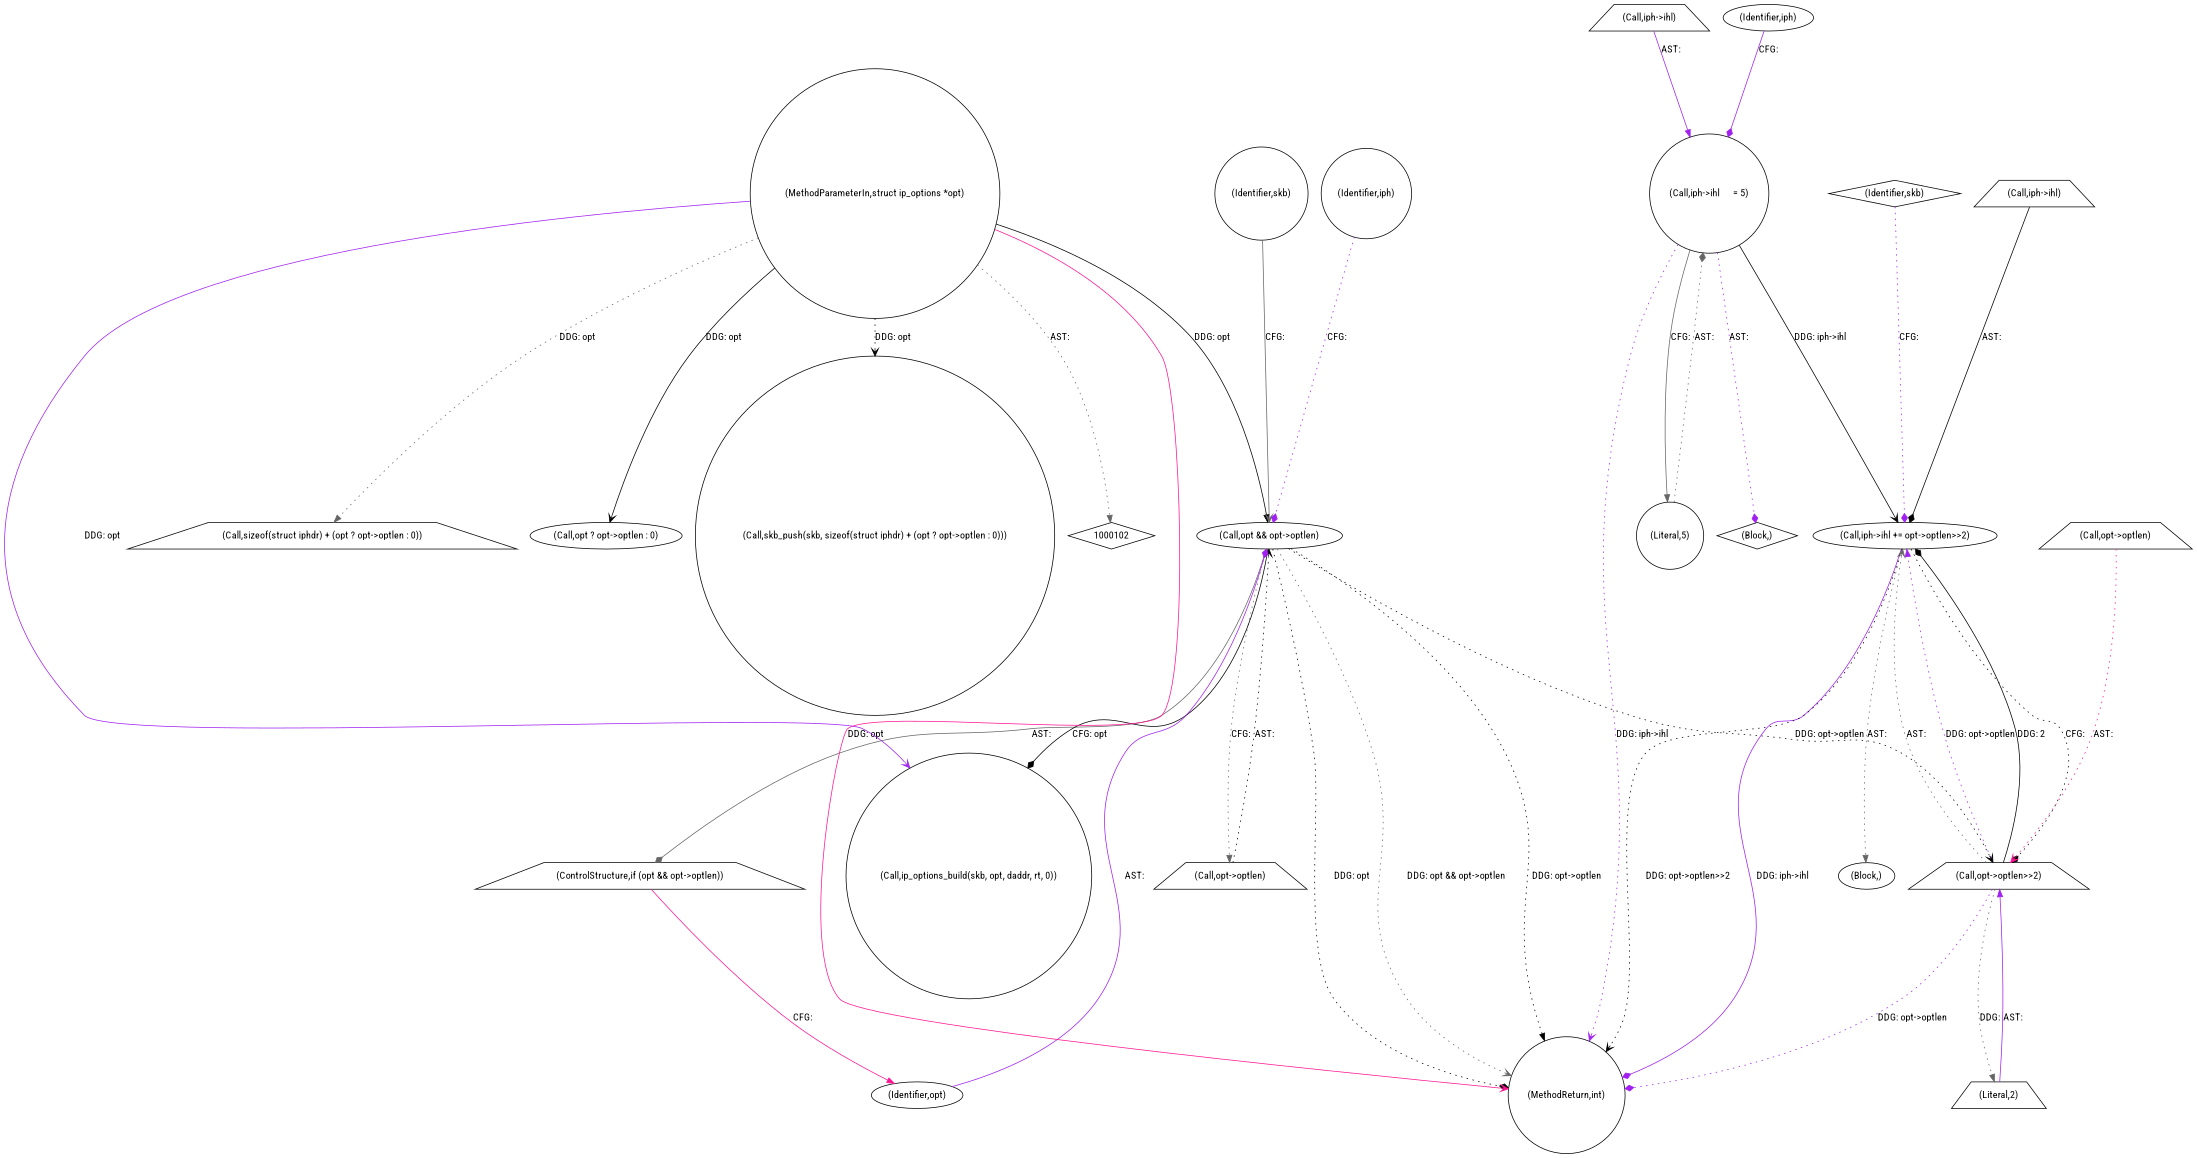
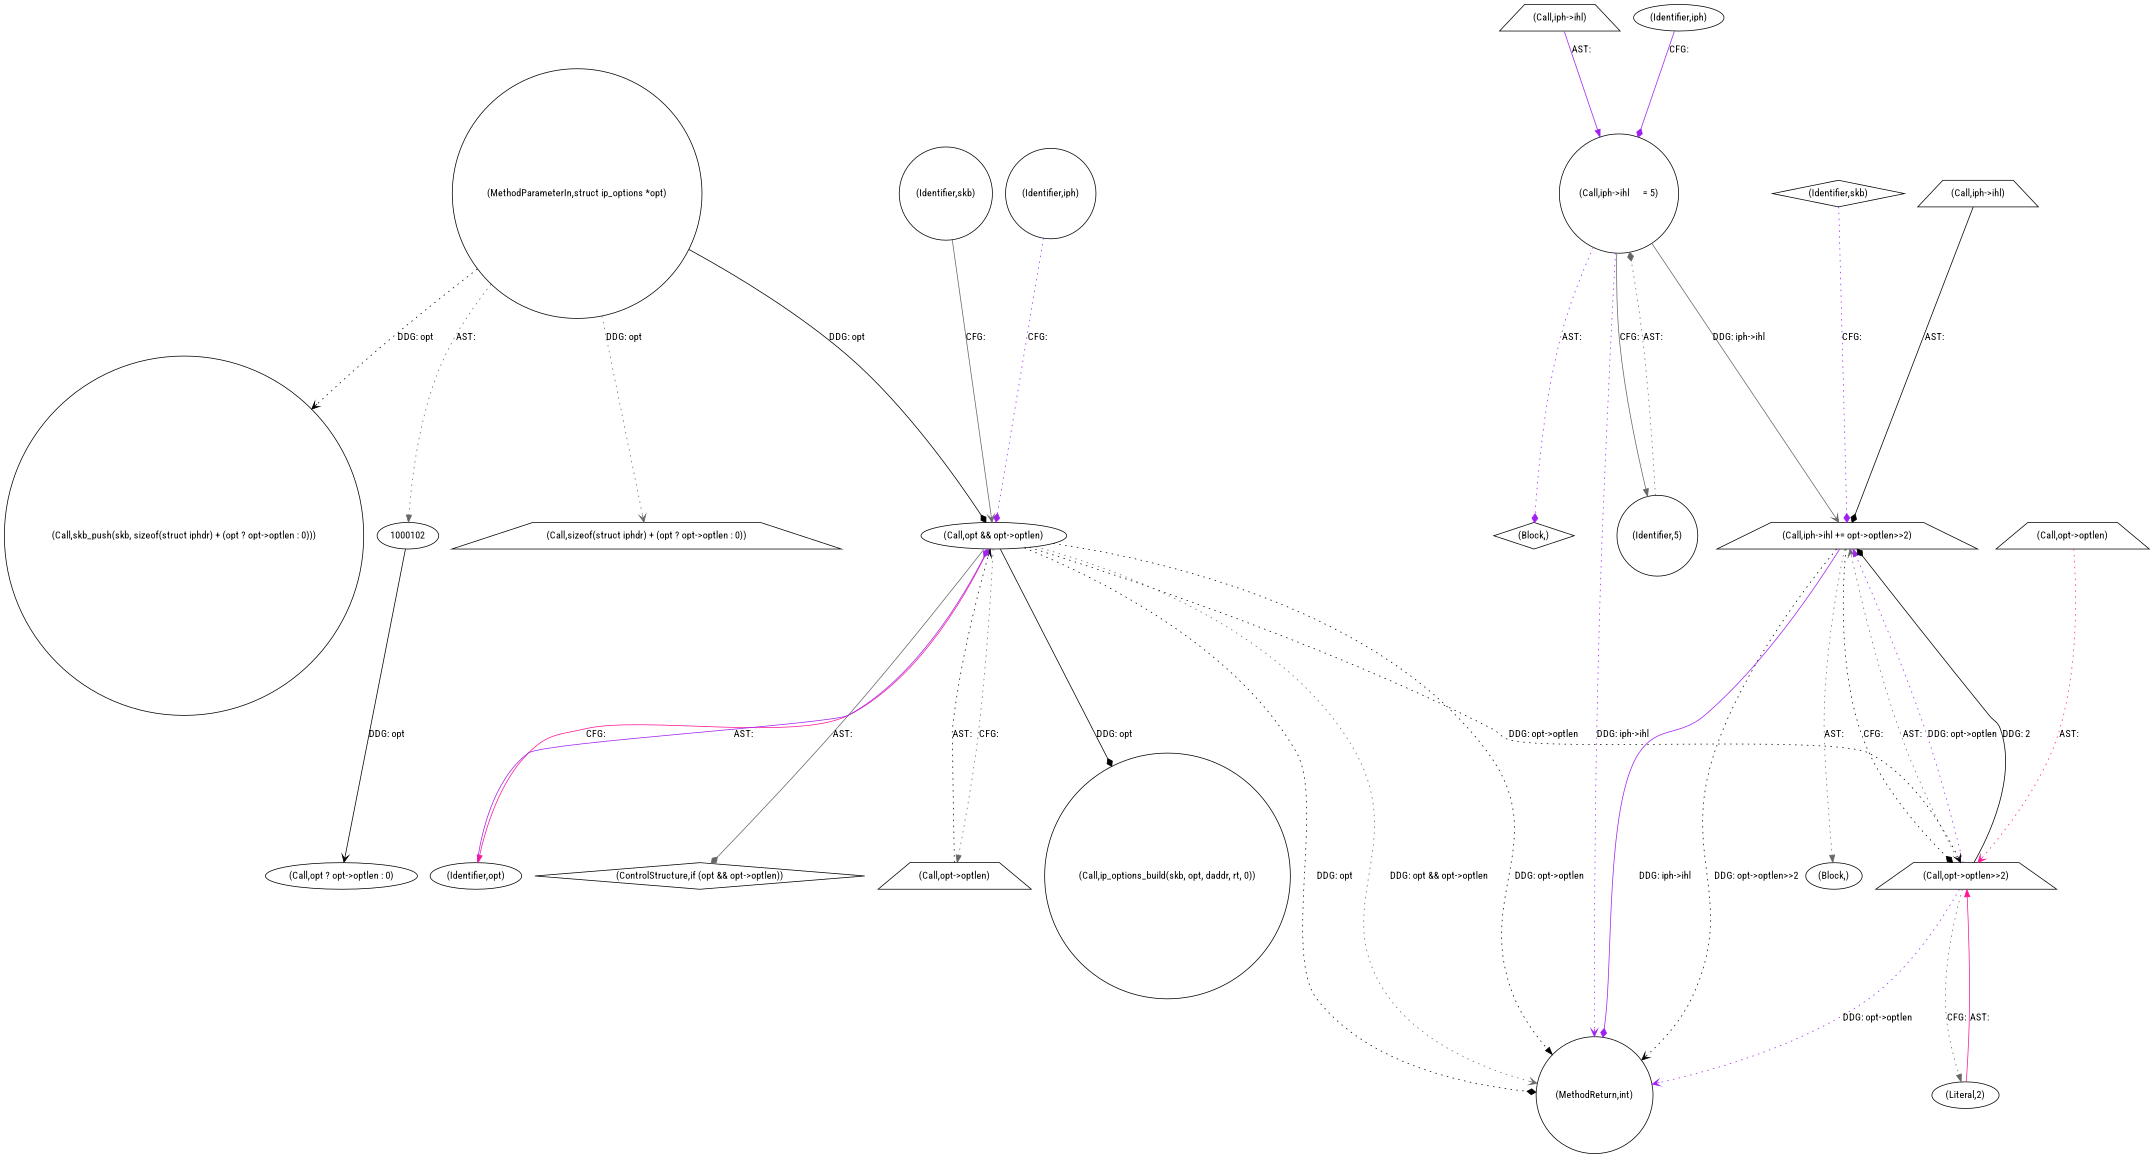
edge "(MethodParameterIn,struct ip_options *opt)" -> "(Call,opt && opt->optlen)": arrowhead normal -> diamond
edge "(MethodParameterIn,struct ip_options *opt)" -> "(Call,sizeof(struct iphdr) + (opt ? opt->optlen : 0))": arrowhead normal -> vee
edge "(MethodParameterIn,struct ip_options *opt)" -> "(Call,opt ? opt->optlen : 0)": now "1000102" -> "(Call,opt ? opt->optlen : 0)"
edge "(Call,iph->ihl      = 5)" -> "(Call,iph->ihl += opt->optlen>>2)": color black -> gray40
node "1000102": shape diamond -> ellipse
node "(Literal,5)": label "(Literal,5)" -> "(Identifier,5)"
node "(Call,iph->ihl += opt->optlen>>2)": shape ellipse -> trapezium
edge "(MethodParameterIn,struct ip_options *opt)" -> "(Call,ip_options_build(skb, opt, daddr, rt, 0))": removed, label "DDG: opt"
edge "(MethodParameterIn,struct ip_options *opt)" -> "(MethodReturn,int)": removed, label "DDG: opt"
edge "(Call,opt && opt->optlen)" -> "(Call,ip_options_build(skb, opt, daddr, rt, 0))": label "CFG: opt" -> "DDG: opt"
node "(ControlStructure,if (opt && opt->optlen))": shape trapezium -> diamond
edge "(Literal,2)" -> "(Call,opt->optlen>>2)": color purple -> deeppink
edge "(ControlStructure,if (opt && opt->optlen))" -> "(Identifier,opt)": now "(Call,opt && opt->optlen)" -> "(Identifier,opt)"
edge "(Call,opt->optlen>>2)" -> "(Literal,2)": label "DDG: " -> "CFG: "
edge "(Call,opt->optlen>>2)" -> "(MethodReturn,int)": arrowhead diamond -> vee
node "(Literal,2)": shape trapezium -> ellipse
